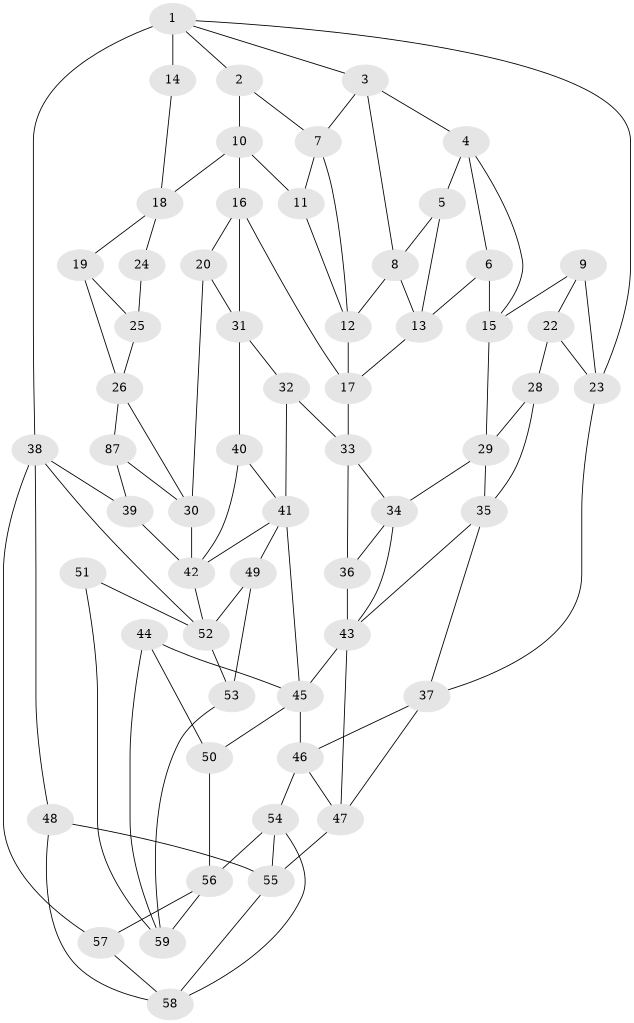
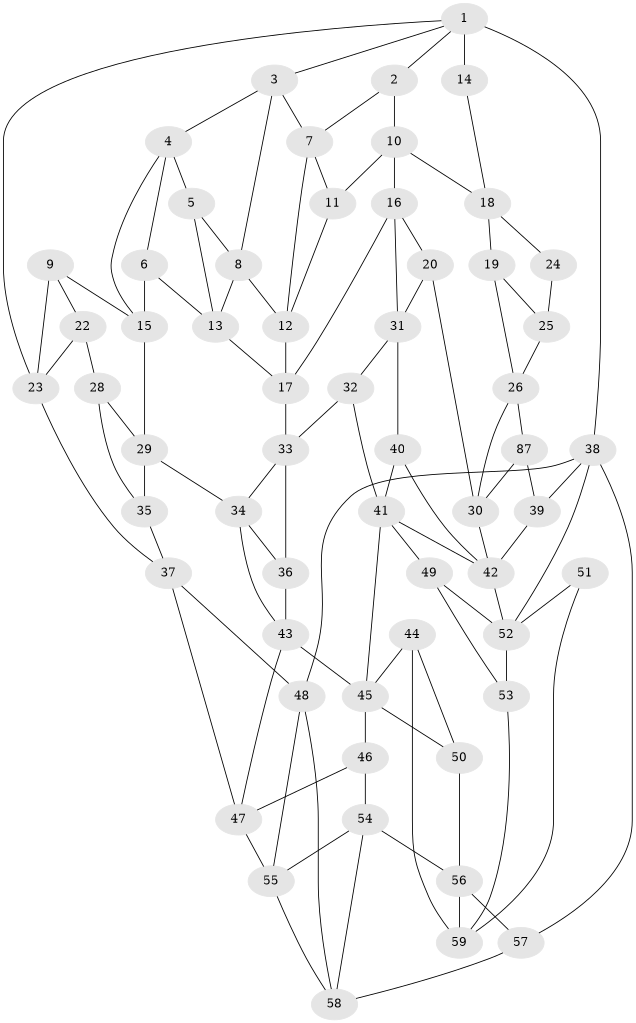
edge "35" -- "43": removed
edge "37" -- "46": now "37" -- "48"
